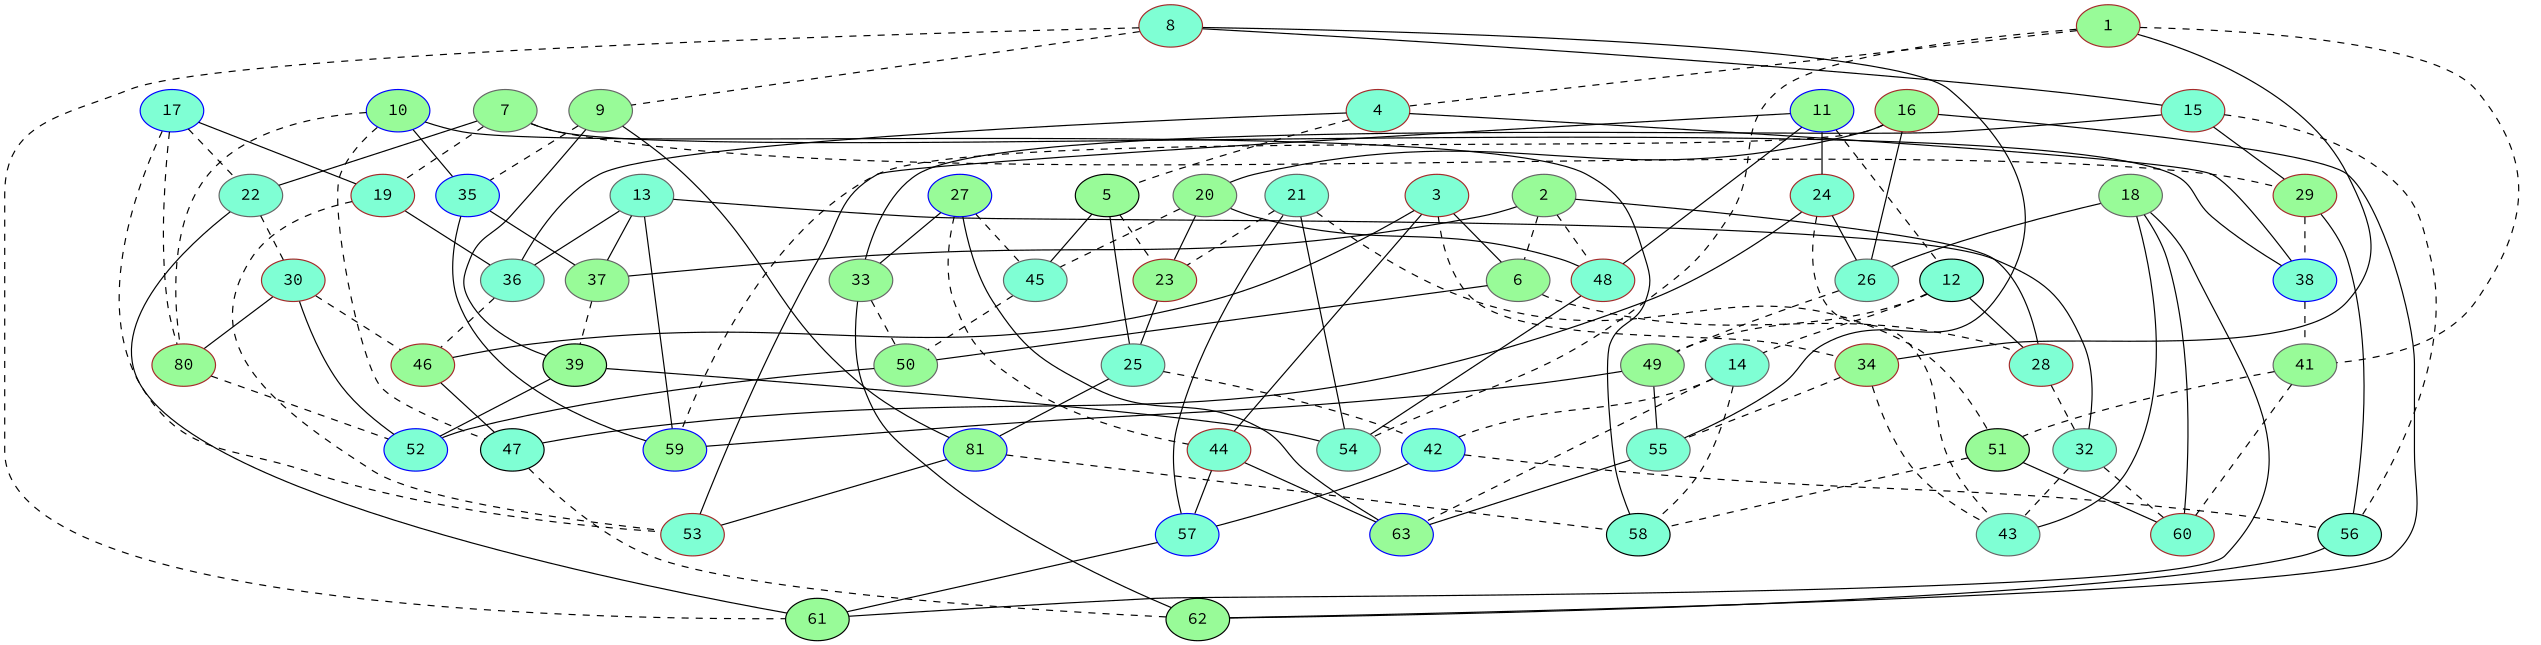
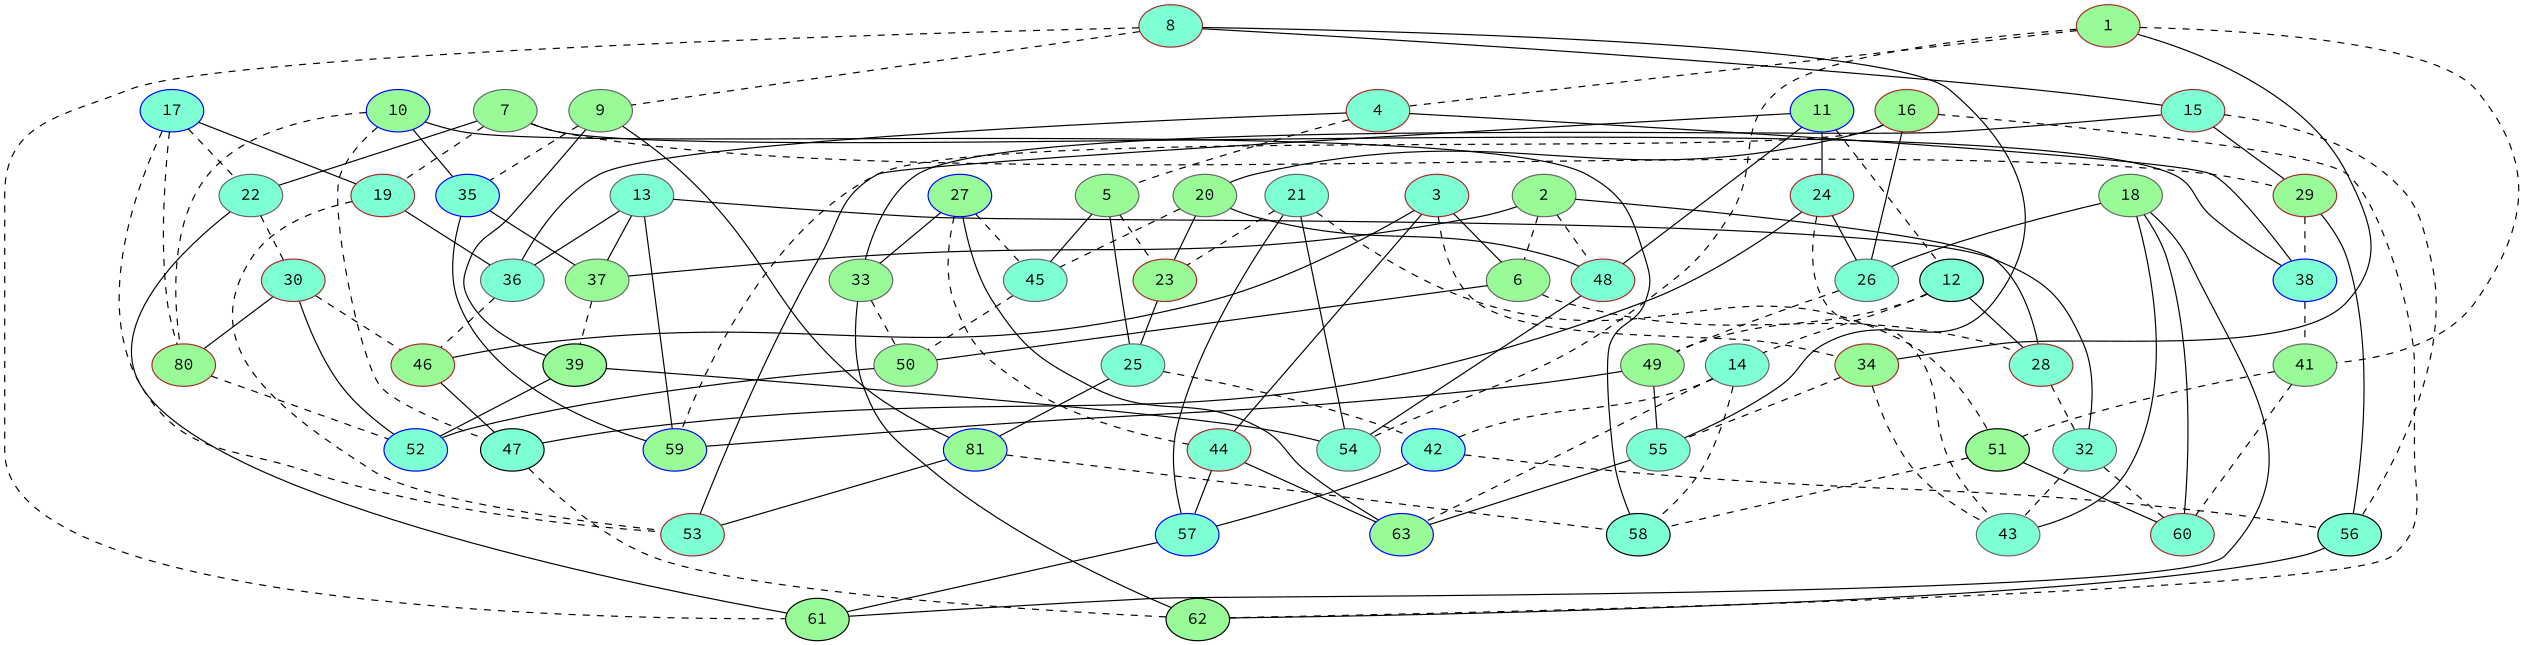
node "5": color black -> gray40
edge "16" -- "62": style solid -> dashed
